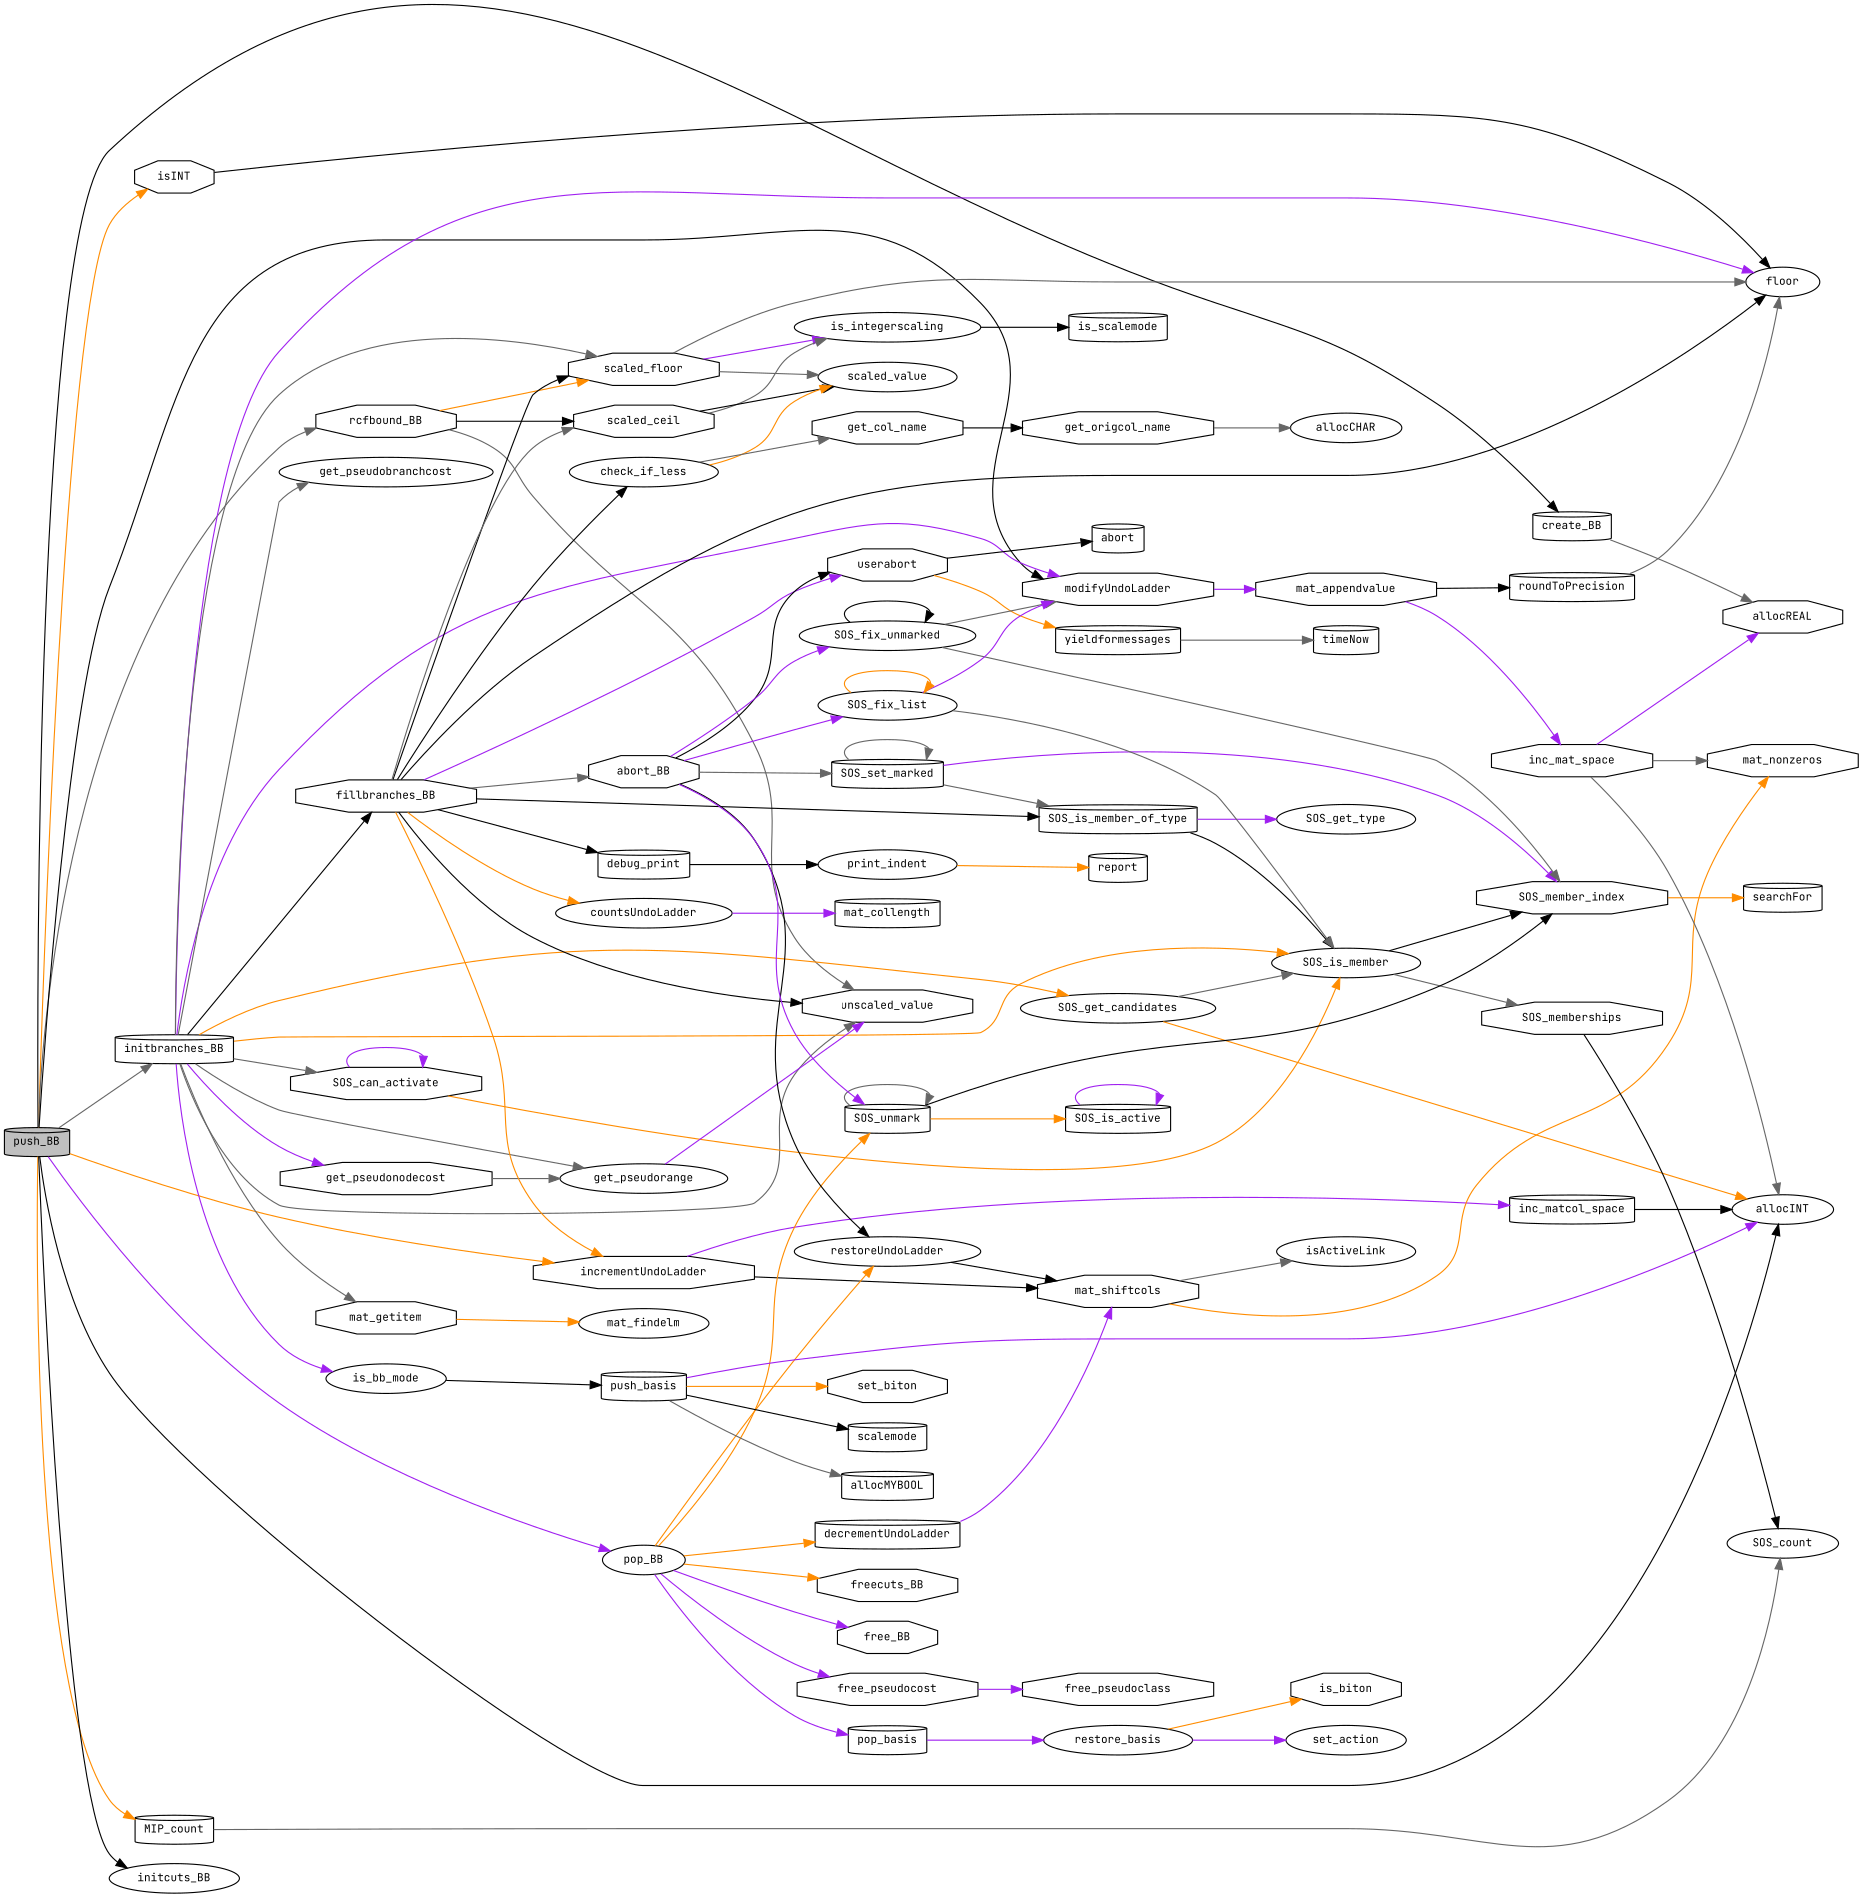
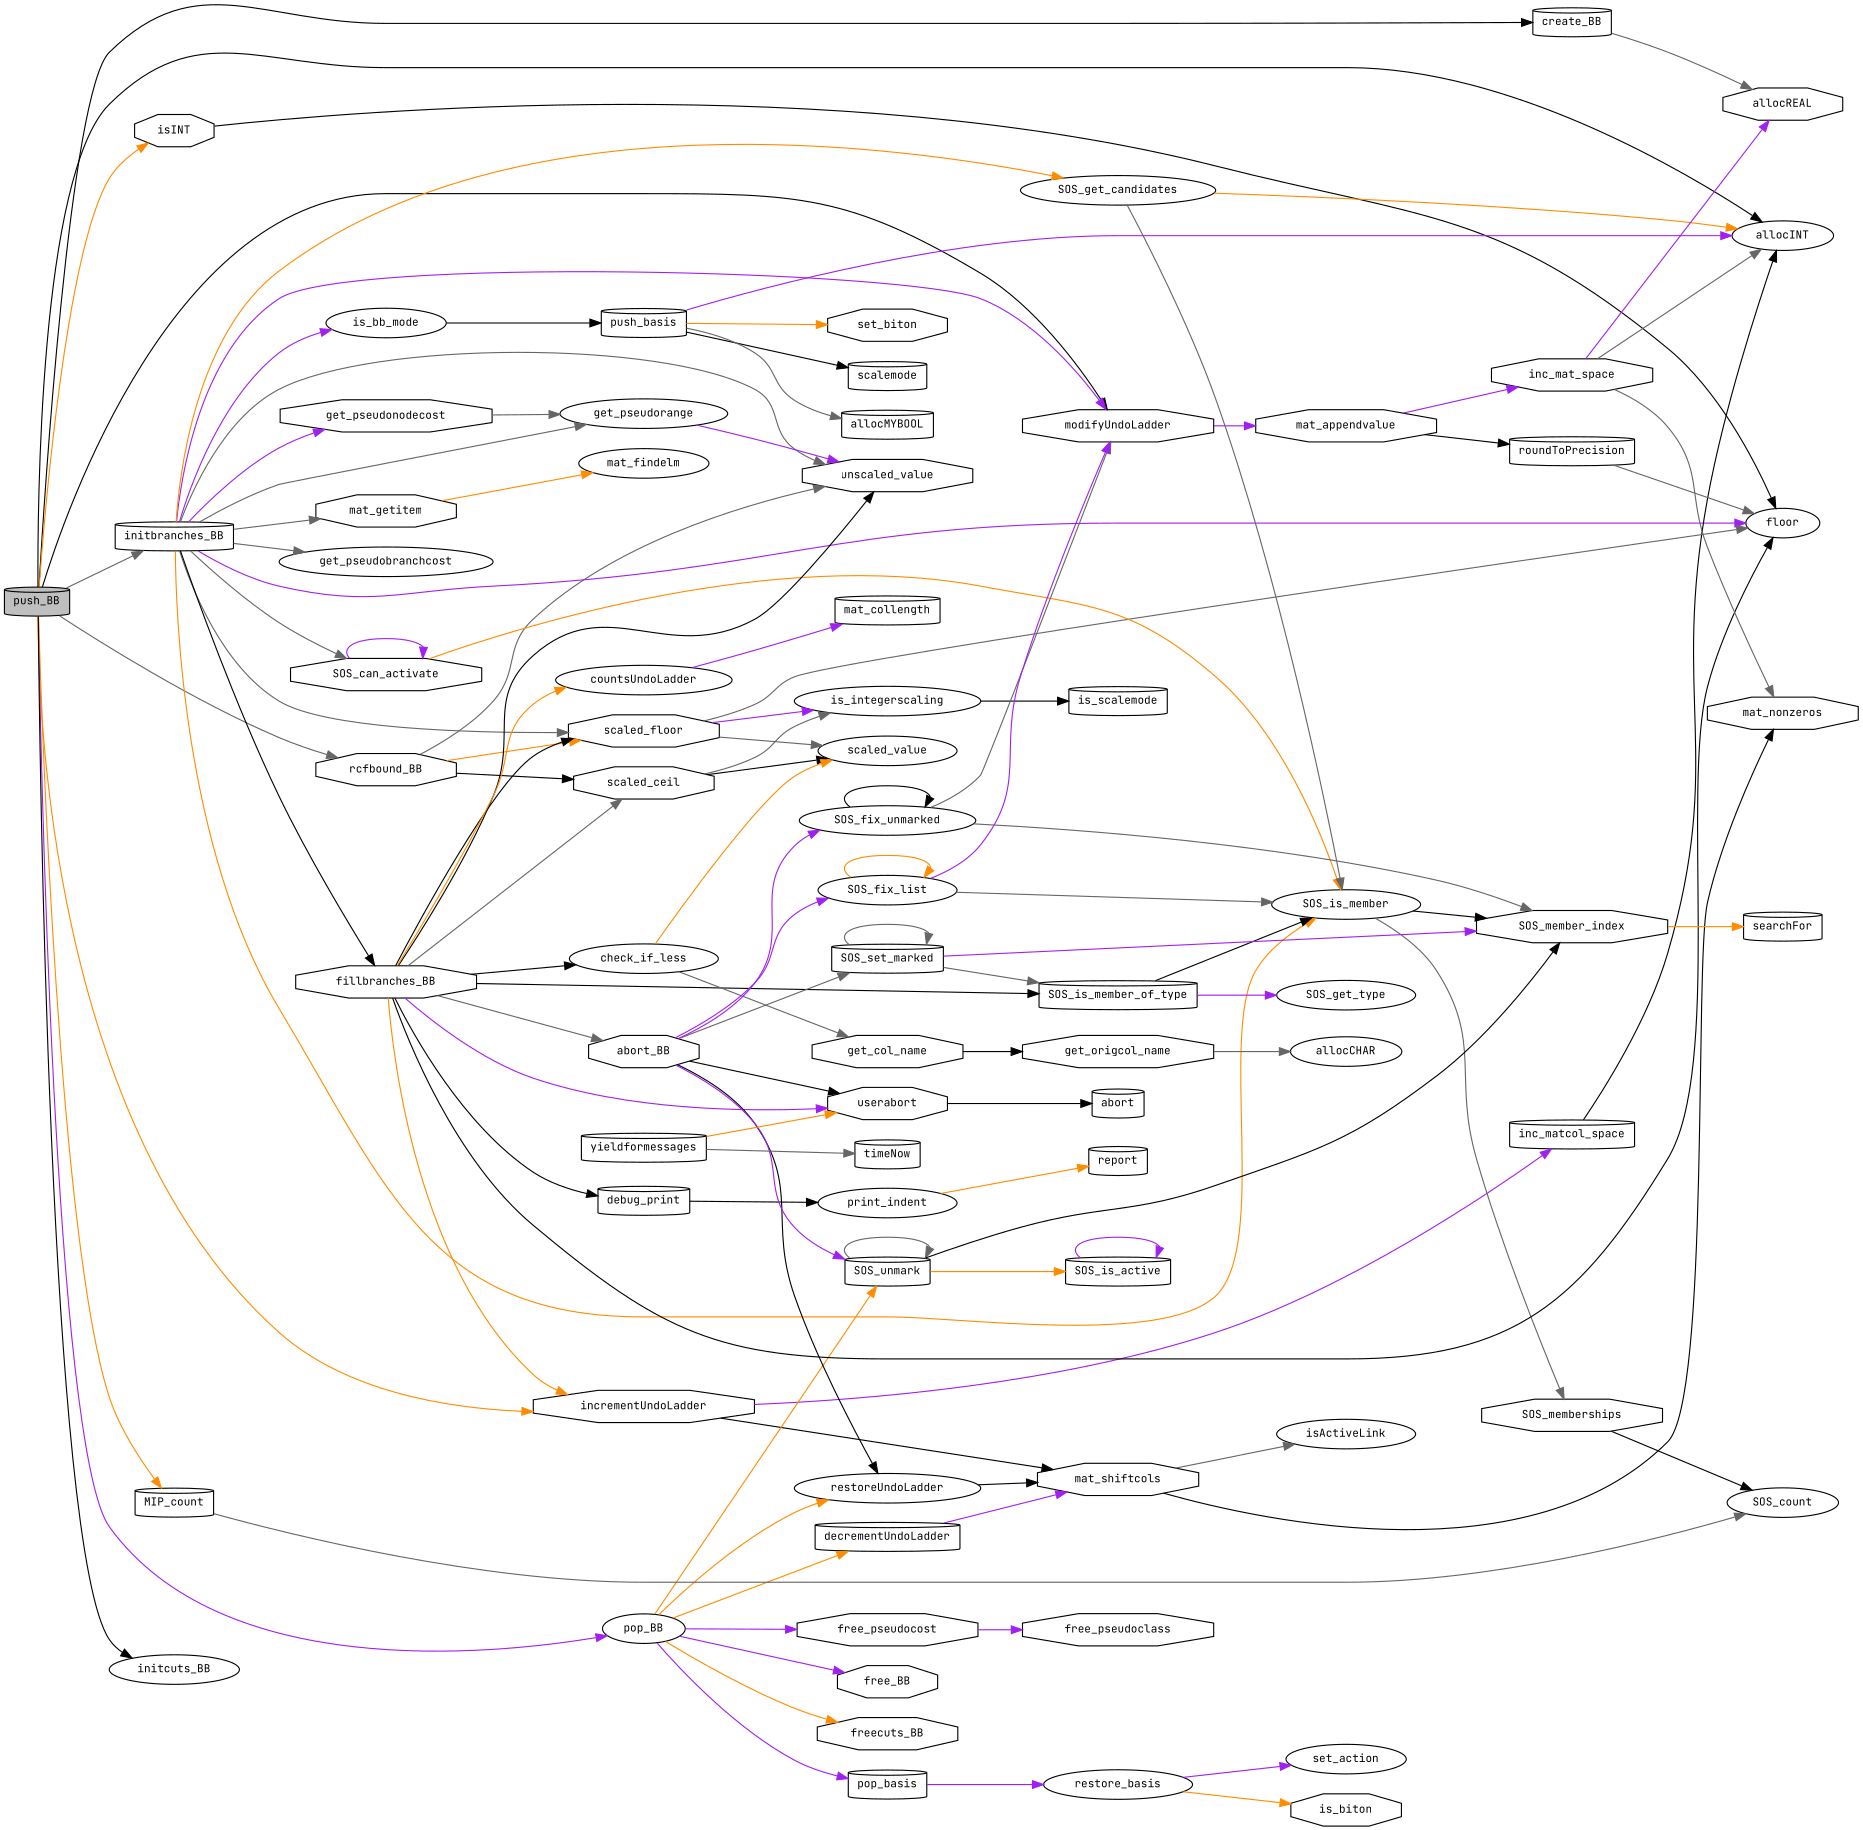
edge "userabort" -> "yieldformessages": reversed
edge "mat_shiftcols" -> "mat_nonzeros": color darkorange -> black
